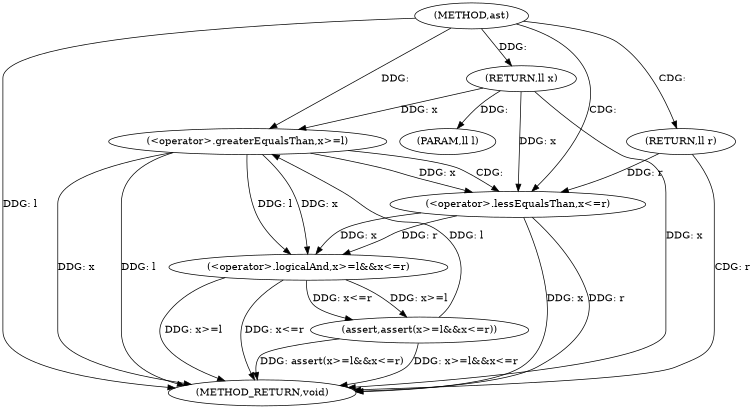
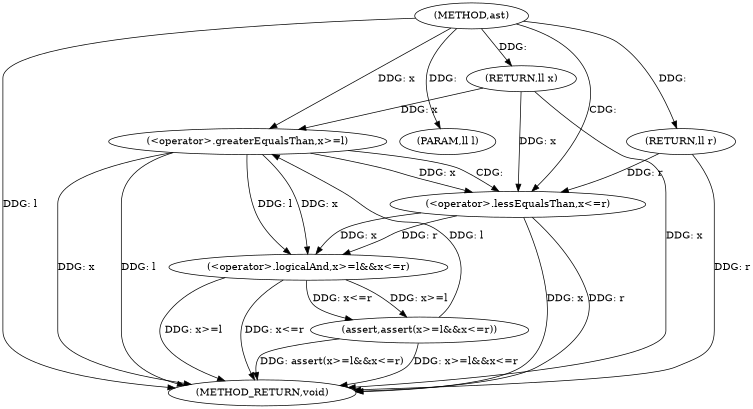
edge "(METHOD,ast)" -> "(<operator>.greaterEqualsThan,x>=l)": label "DDG: " -> "DDG: x"
edge "(METHOD,ast)" -> "(RETURN,ll r)": label "CDG: " -> "DDG: "
edge "(RETURN,ll x)" -> "(PARAM,ll l)": now "(METHOD,ast)" -> "(PARAM,ll l)"
edge "(RETURN,ll r)" -> "(METHOD_RETURN,void)": label "CDG: r" -> "DDG: r"
